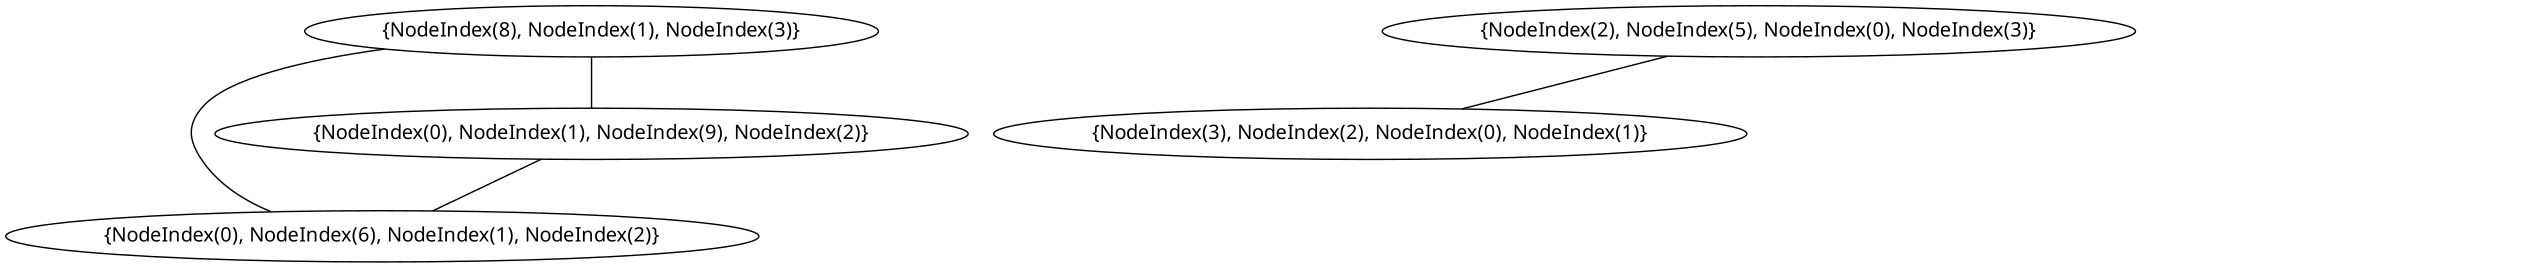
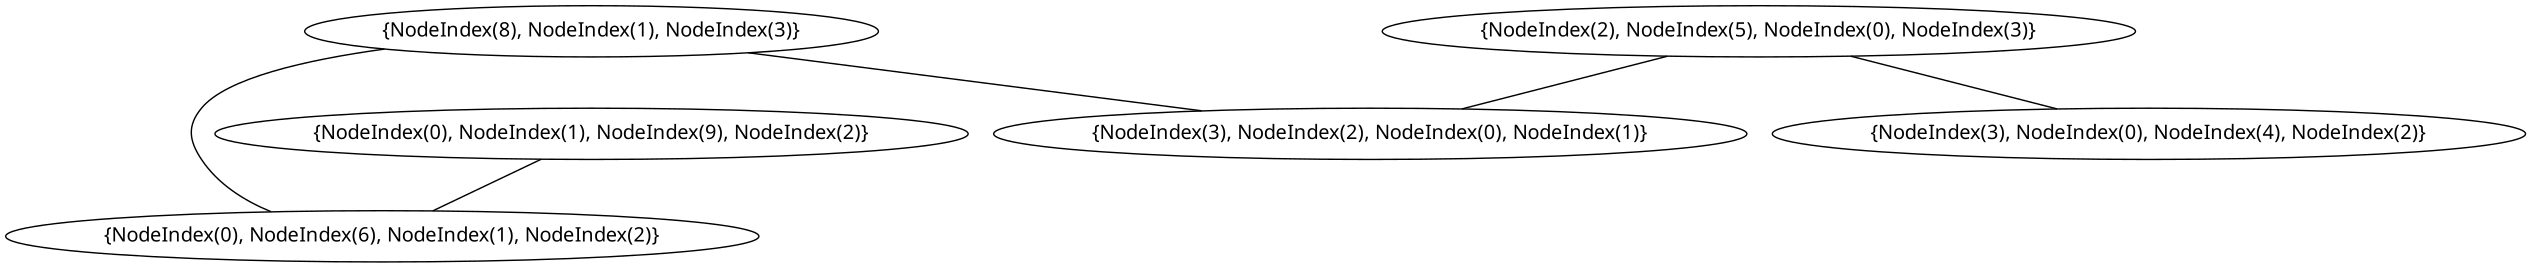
edge "{NodeIndex(8), NodeIndex(1), NodeIndex(3)}" -- "{NodeIndex(0), NodeIndex(1), NodeIndex(9), NodeIndex(2)}": now "{NodeIndex(8), NodeIndex(1), NodeIndex(3)}" -- "{NodeIndex(3), NodeIndex(2), NodeIndex(0), NodeIndex(1)}"
node "{NodeIndex(3), NodeIndex(0), NodeIndex(4), NodeIndex(2)}": added
